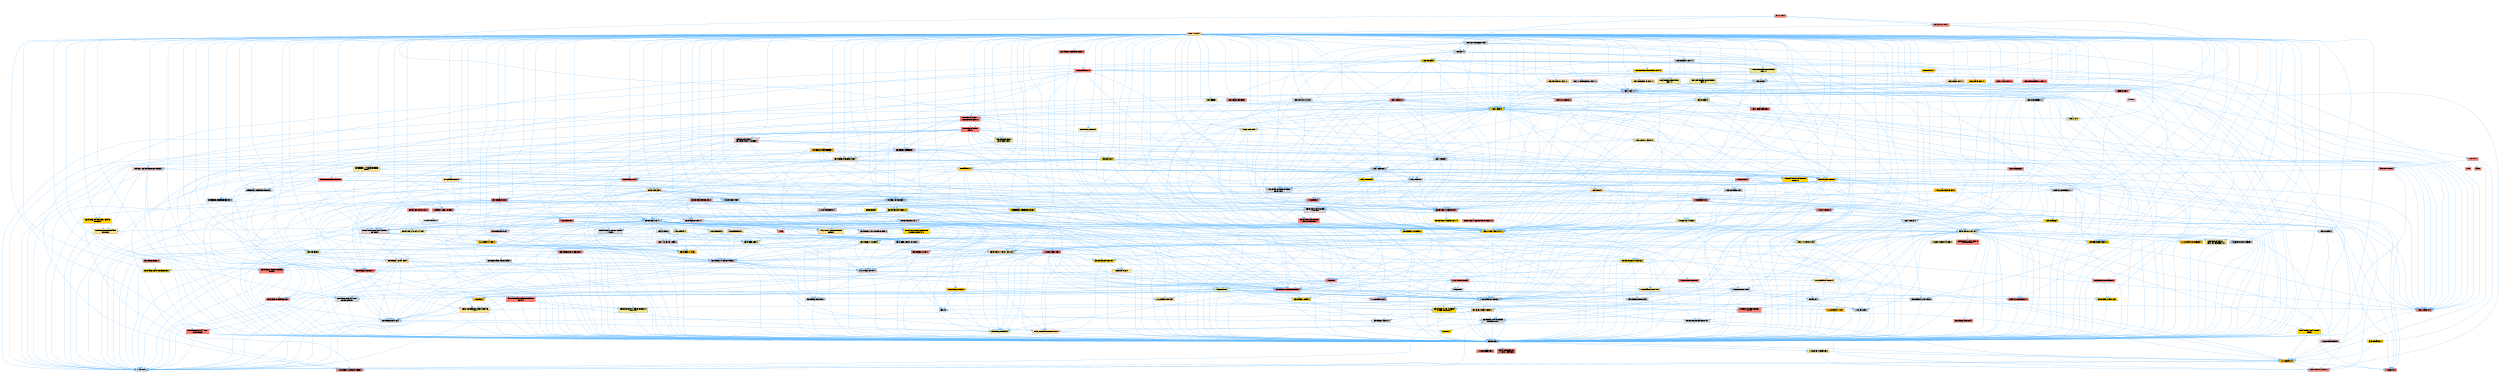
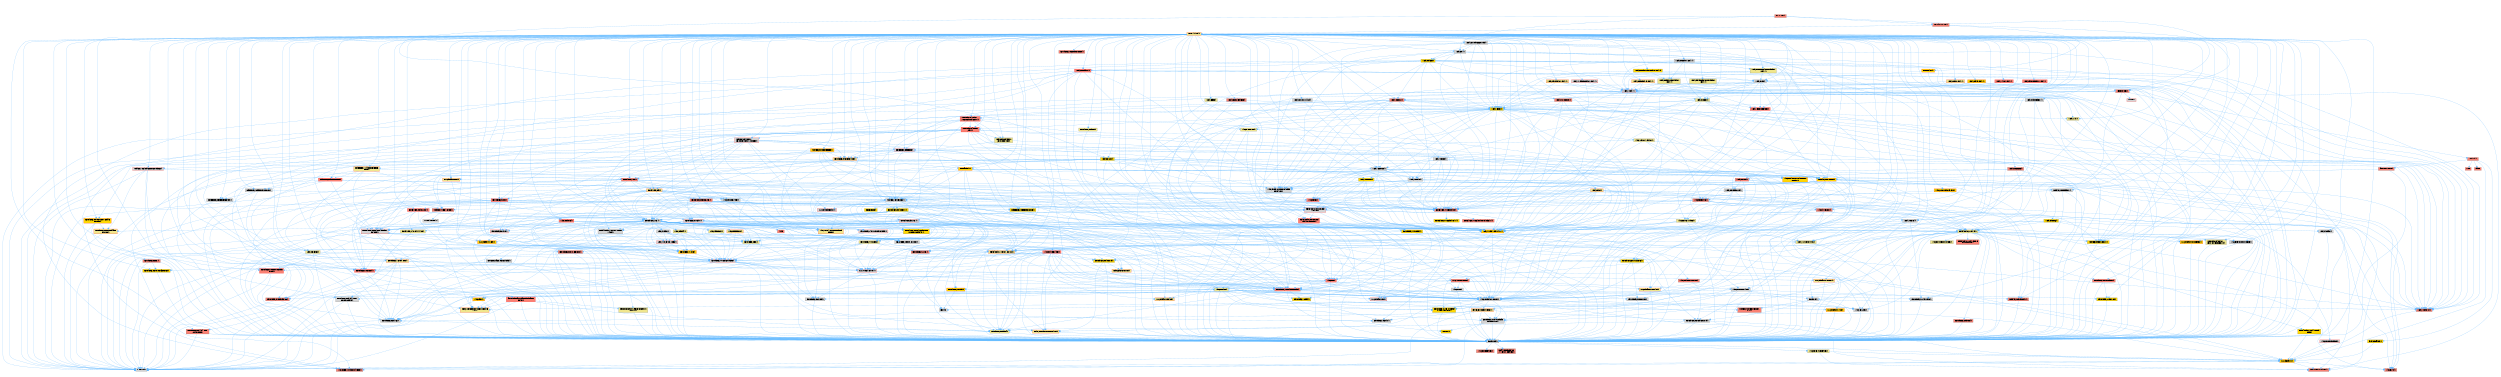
node "Traits/Policies.h": label "Traits/Policies.h" -> "Traits/ElementType.h"
